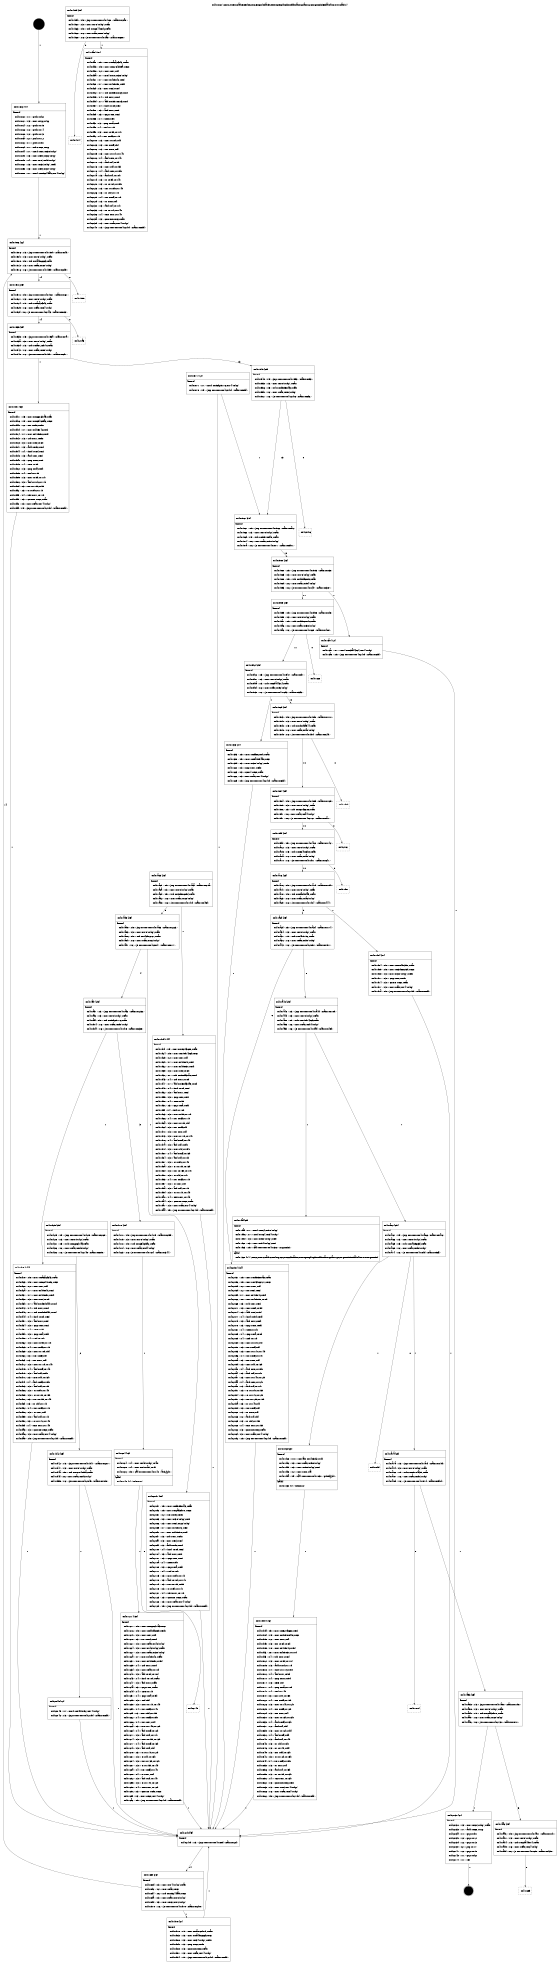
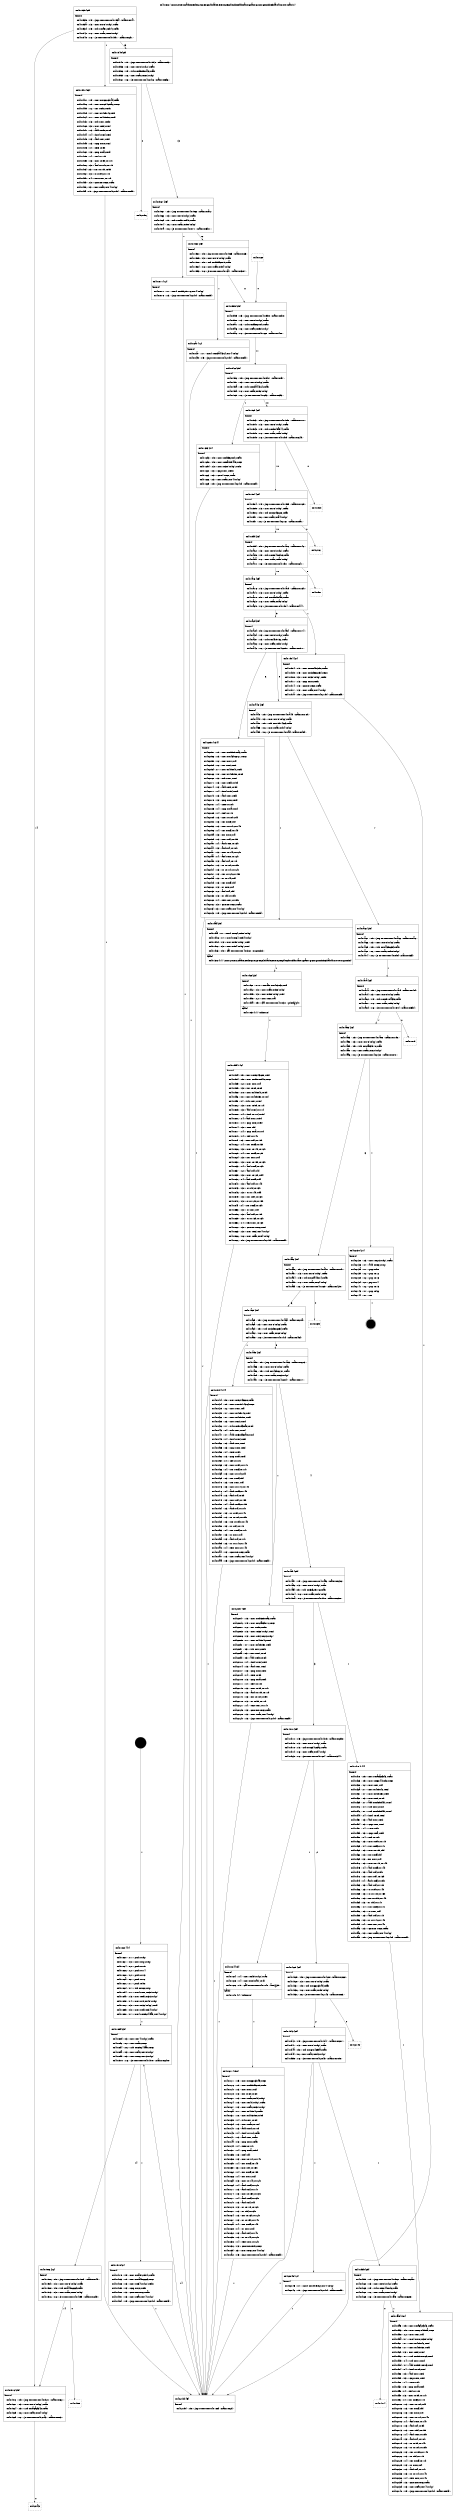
edge "0x4018c0 [47]" -> "0x401906 [22]": now "0x4018c0 [47]" -> "0x4018ef [23]"
edge "0x40191c [25]" -> "0x401935 [25]": reversed
edge "0x401e71 [12]" -> "0x401967 [25]": reversed
edge "0x401999 [25]" -> "0x401cce": reversed
edge "0x401aac [25]" -> "0x401ac5 [25]": added, label "6"
edge "0x401a61 [25]" -> "0x401dc8 [23]": now "0x401daf [25]" -> "0x401dc8 [23]"
node "0x401ebf": removed
edge "0x401c04 [13]" -> "0x402145": now "0x401b29 [25]" -> "0x402145"
edge "0x401f1e [144]" -> "0x4021bd [5]": now "0x401f1e [144]" -> "0x401fae [151]"
edge "0x401b10 [25]" -> "0x401b29 [25]": added, label "2"
edge "0x401b42 [25]" -> "0x401b5b [25]": added, label "1"
